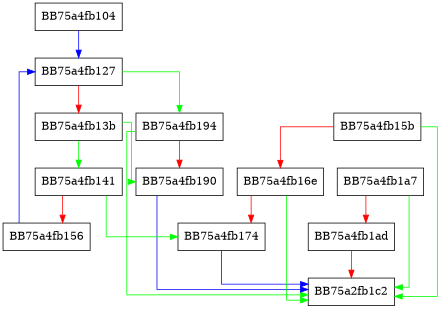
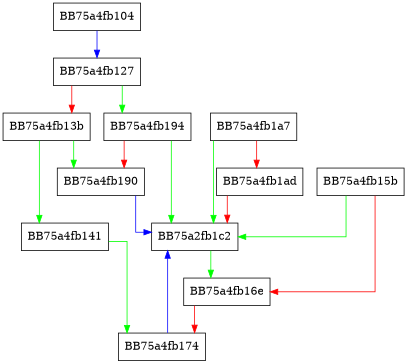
node "BB75a4fb156": removed
edge "BB75a4fb16e" -> "BB75a2fb1c2": reversed
